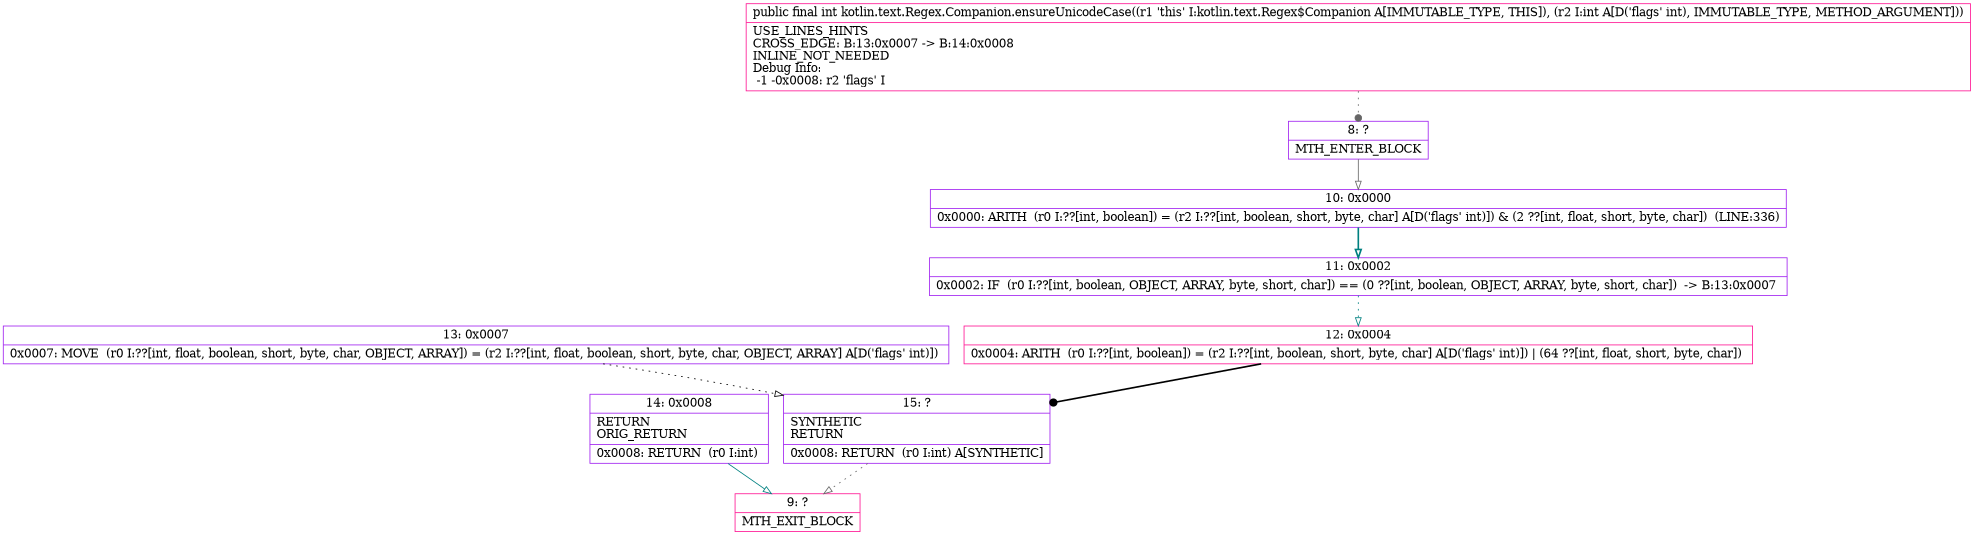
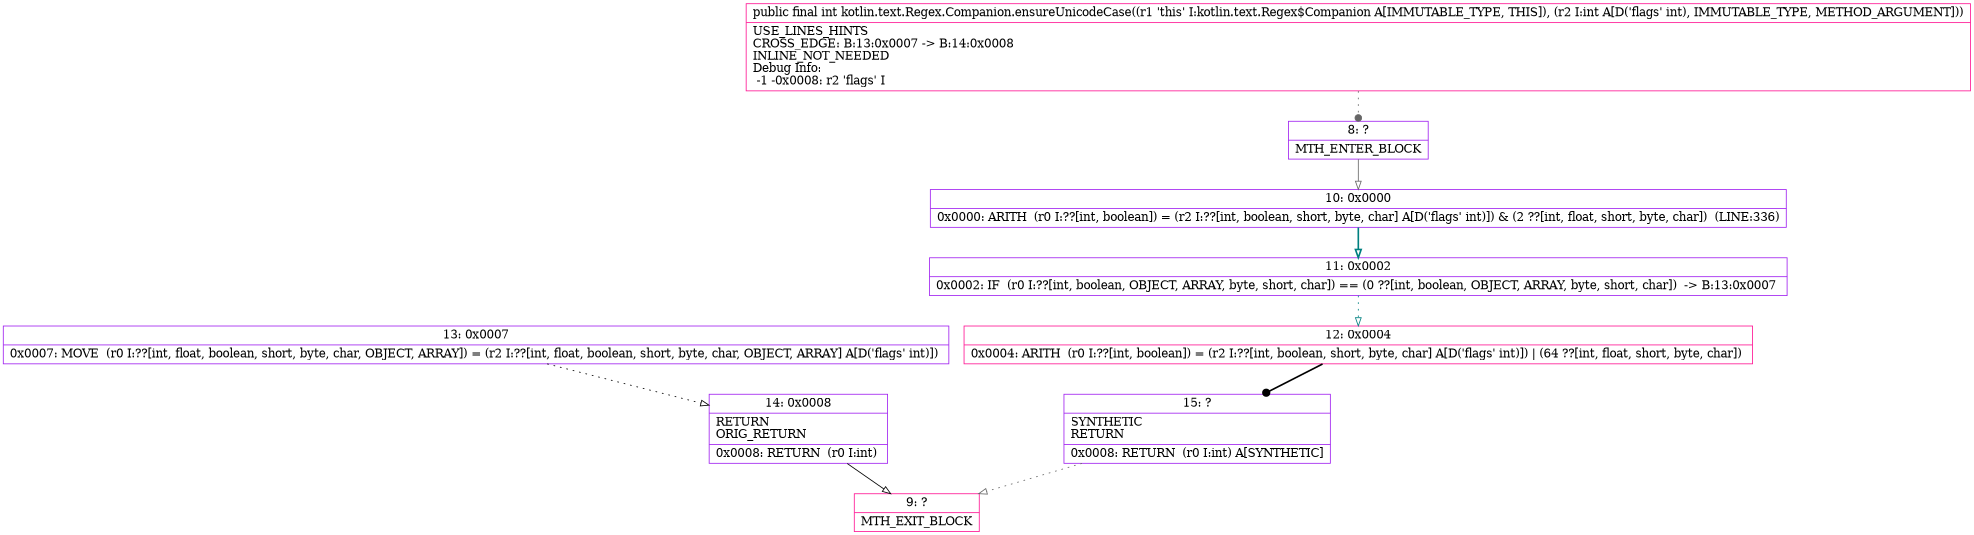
edge "13: 0x0007" -> "15: ?": now "13: 0x0007" -> "14: 0x0008"
edge "14: 0x0008" -> "9: ?": color teal -> black
